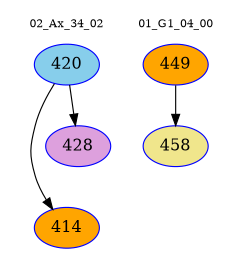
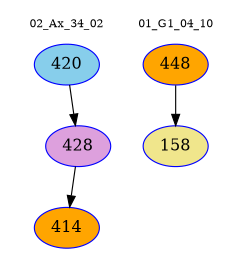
cluster "01_G1_04_00": label "01_G1_04_00" -> "01_G1_04_10"
node "449": label "449" -> "448"
edge "420" -> "414": now "428" -> "414"
node "458": label "458" -> "158"
